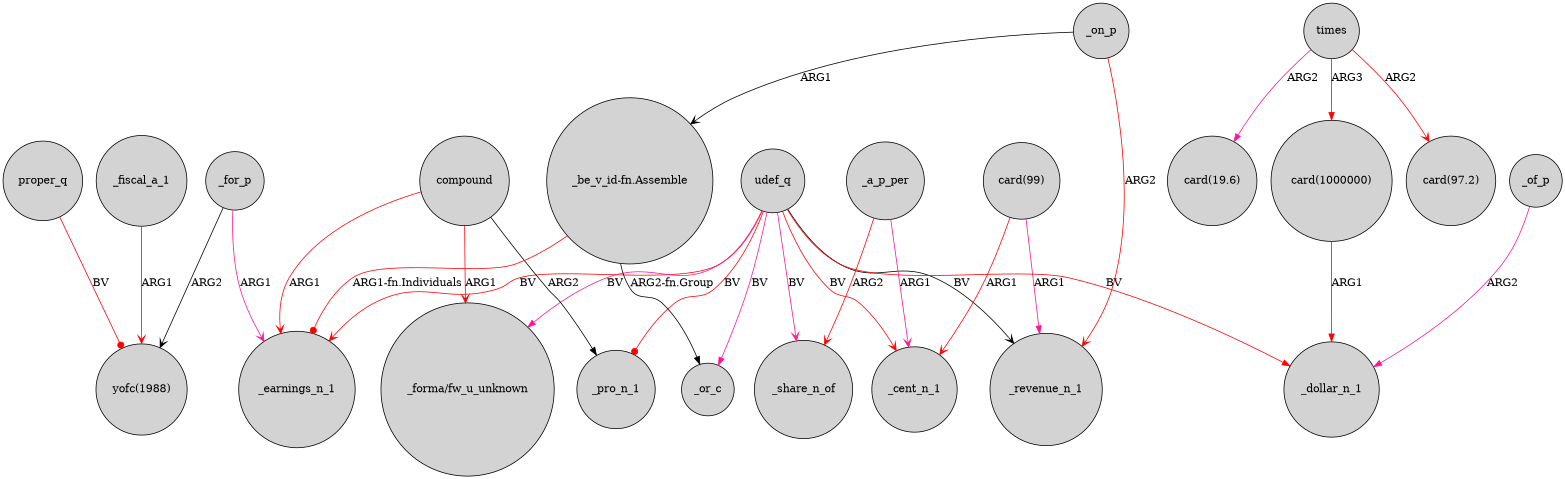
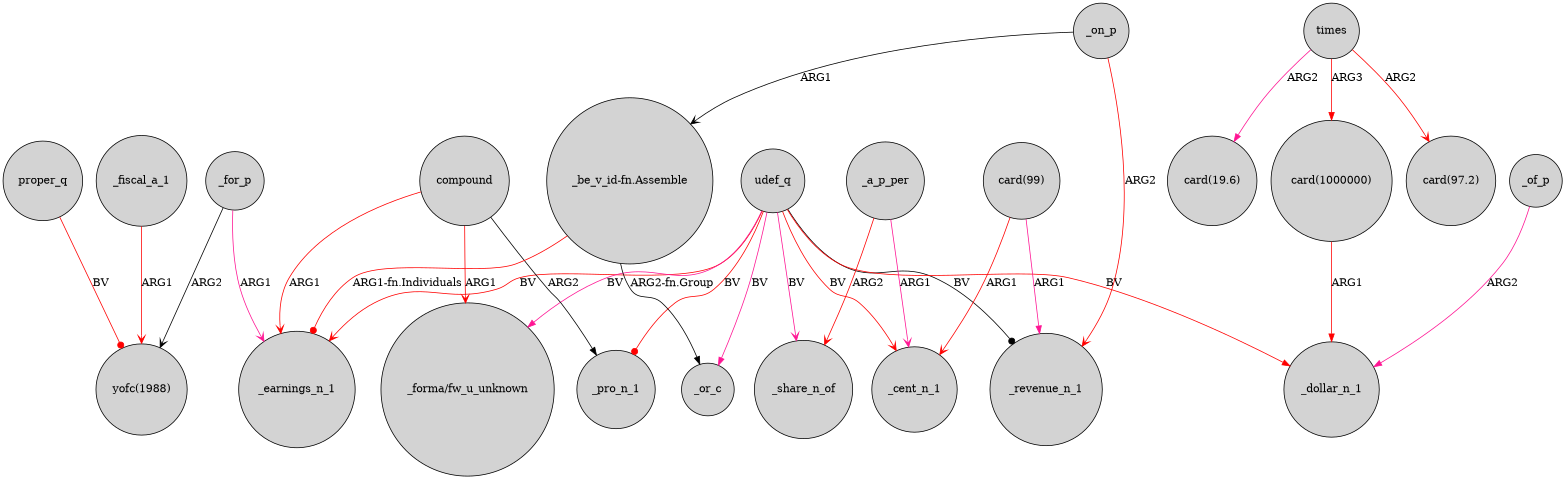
edge "udef_q" -> "_revenue_n_1": arrowhead vee -> dot
